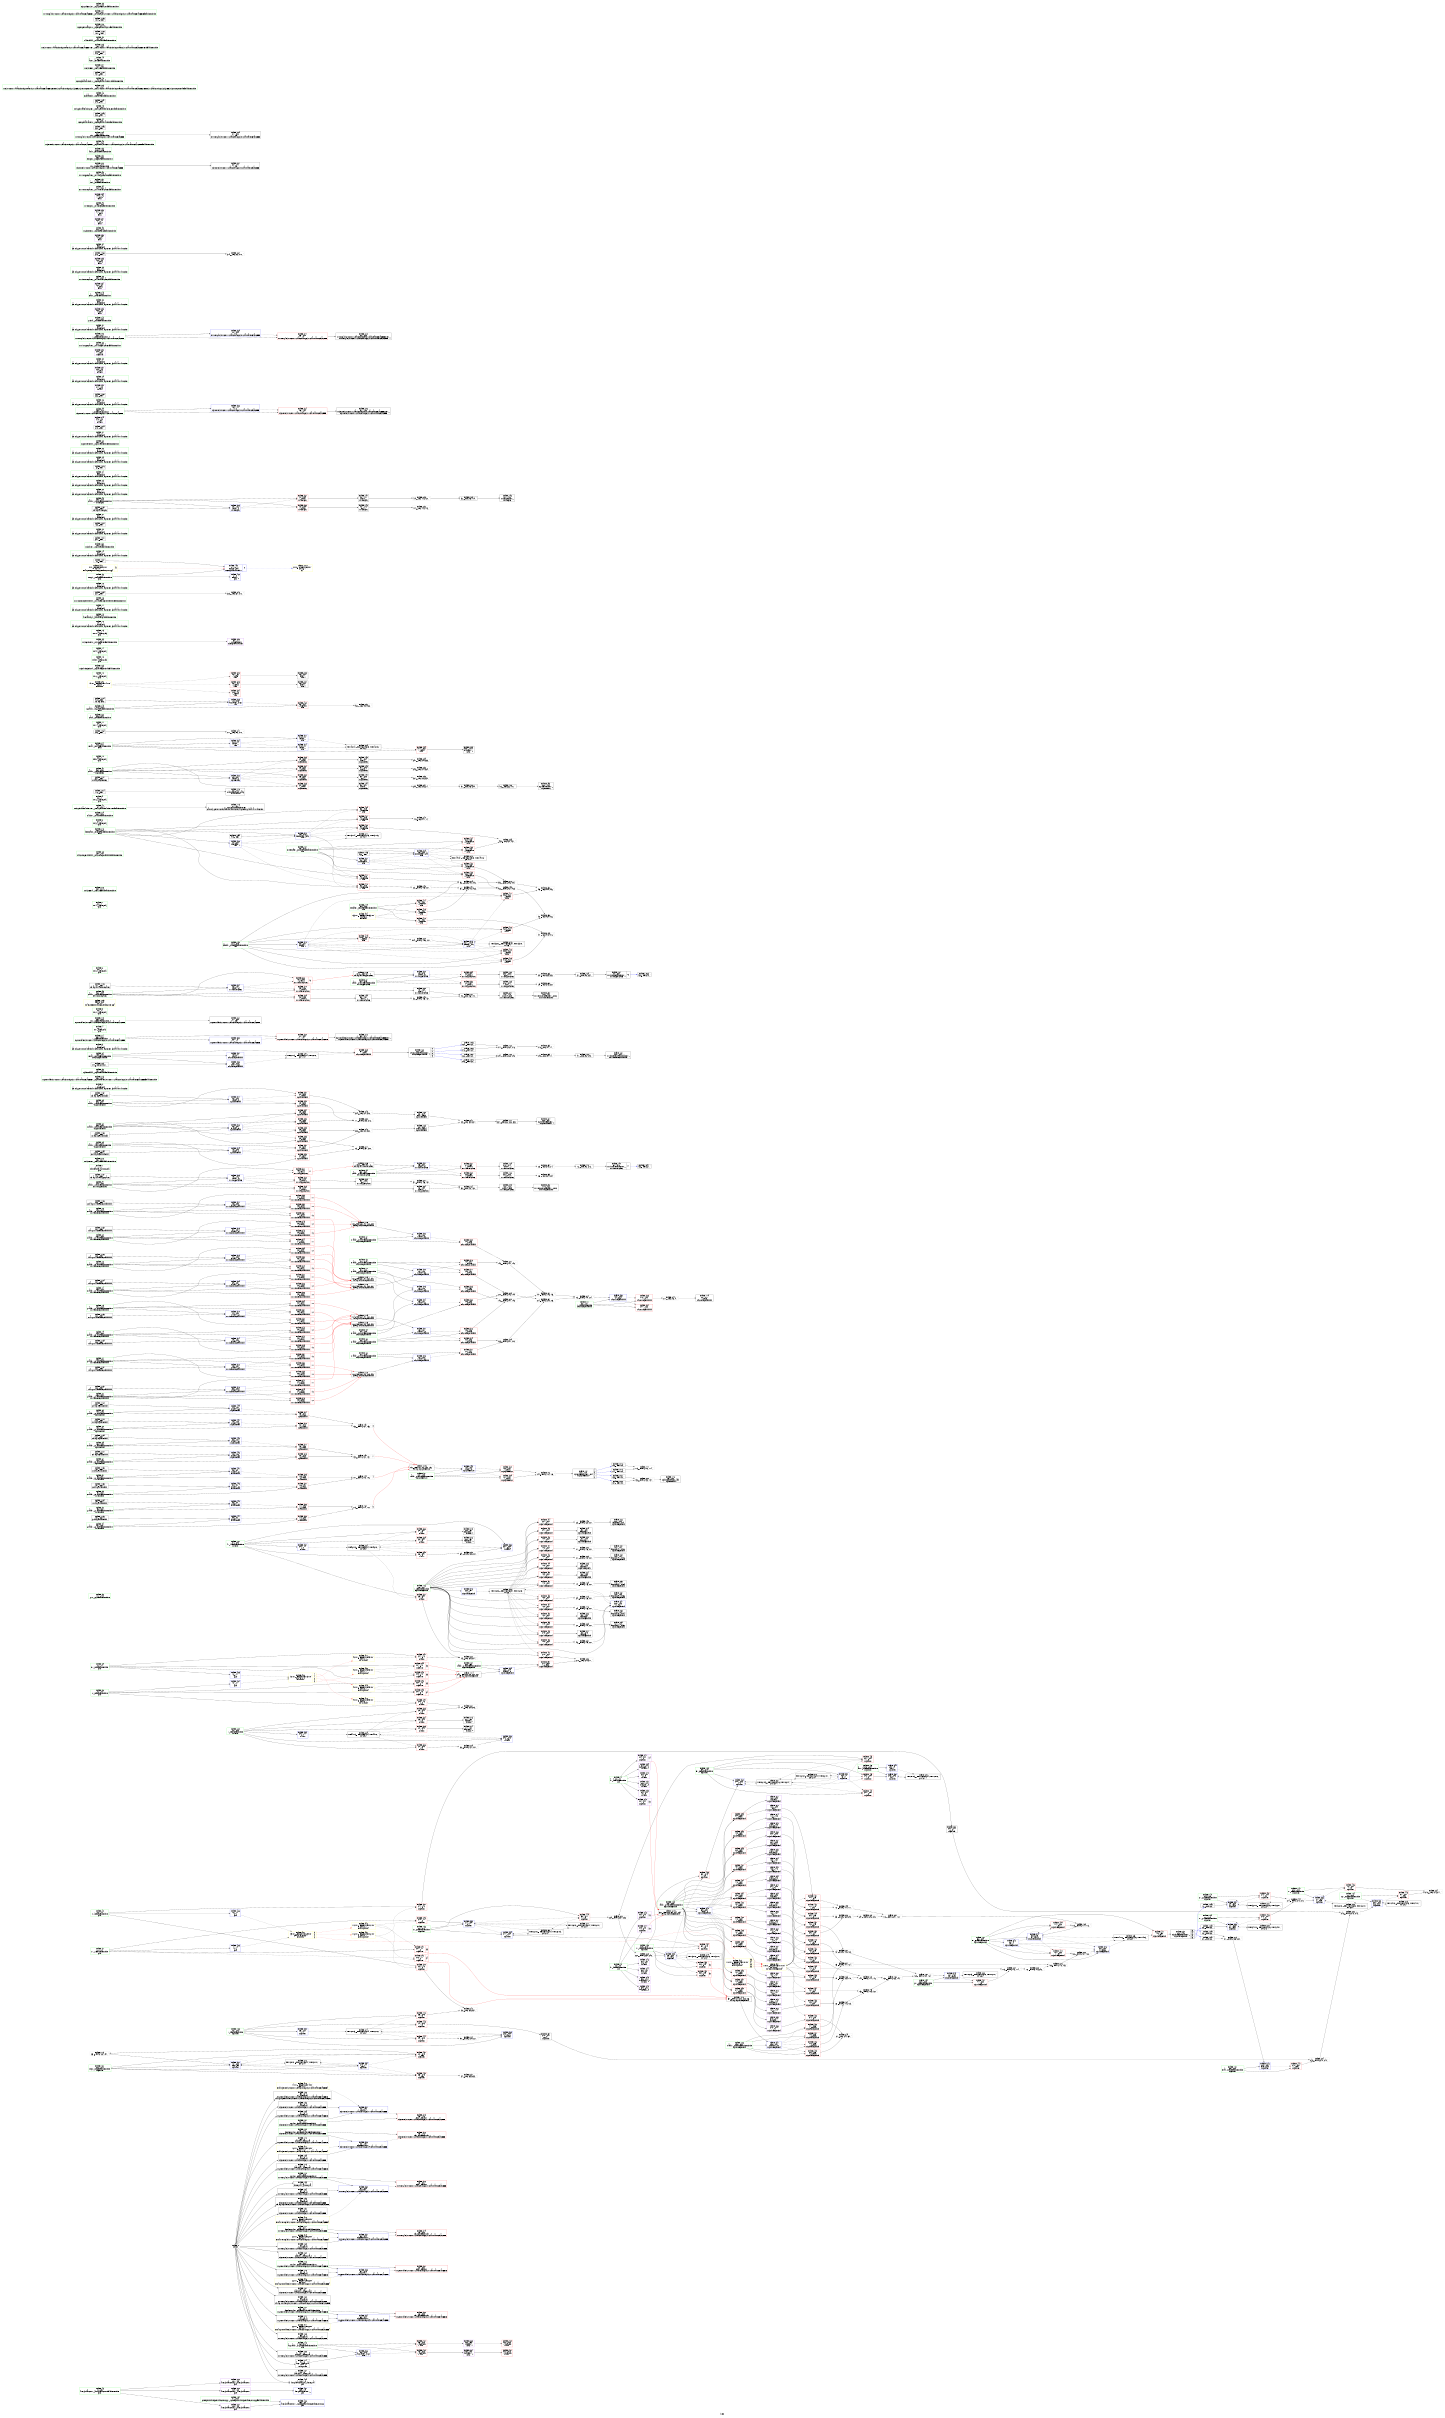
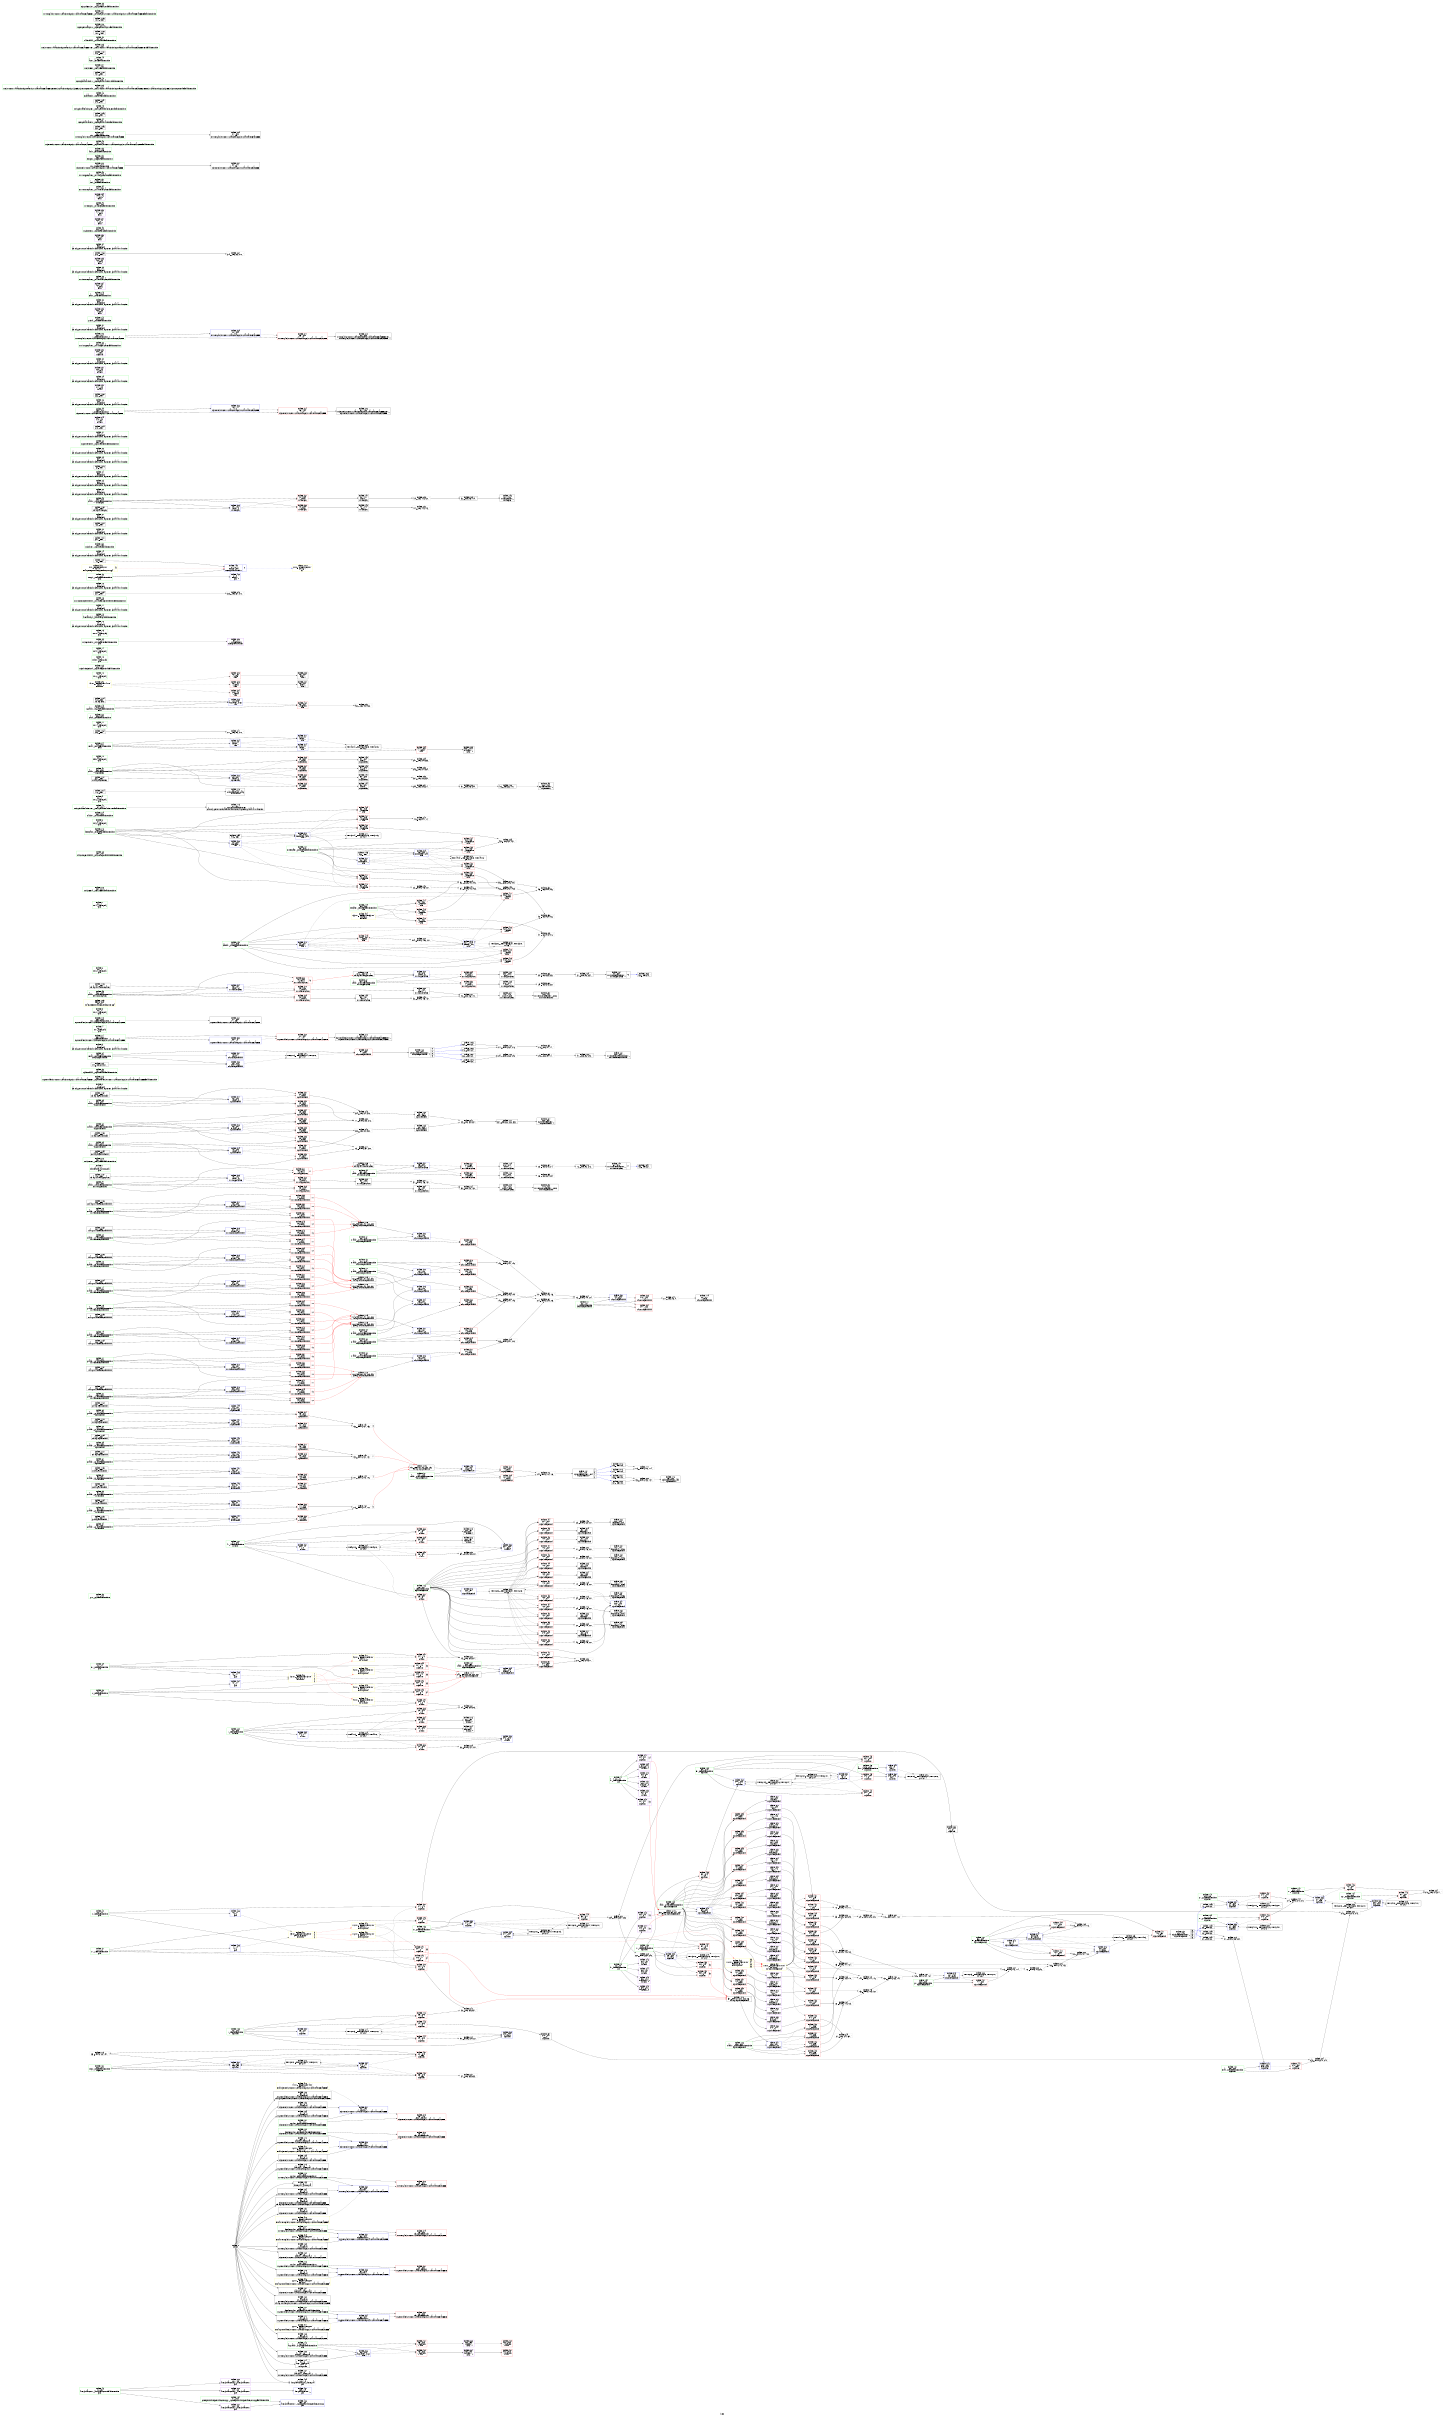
node "NodeID: 223": text "_Z5solveiP5ZNSt" -> "_Z5solveiP5Pointd"
